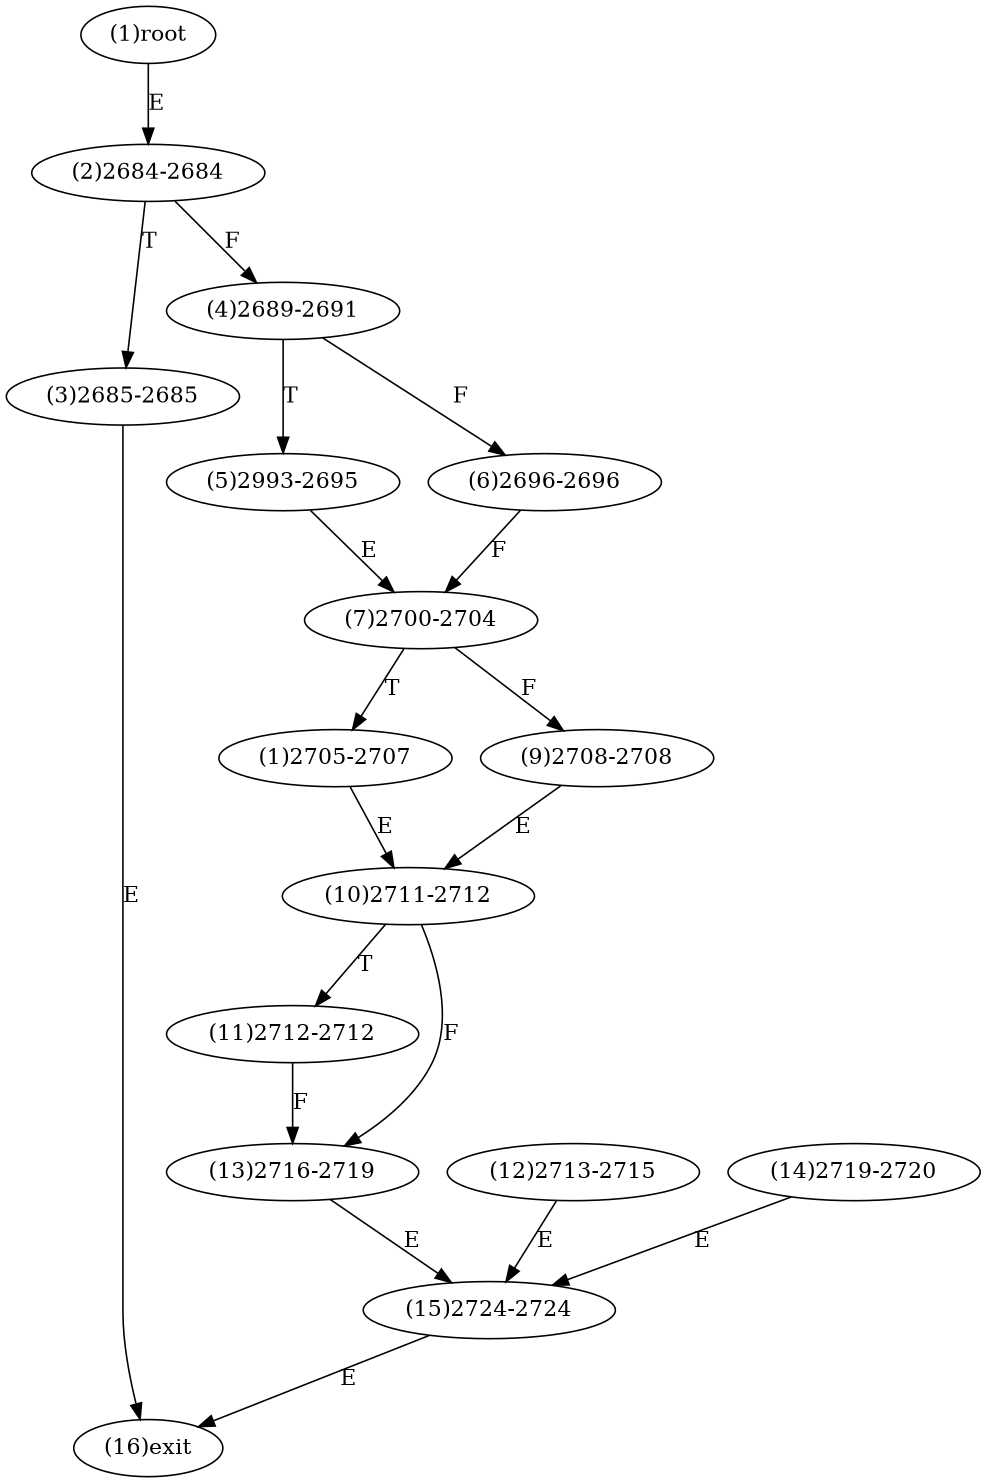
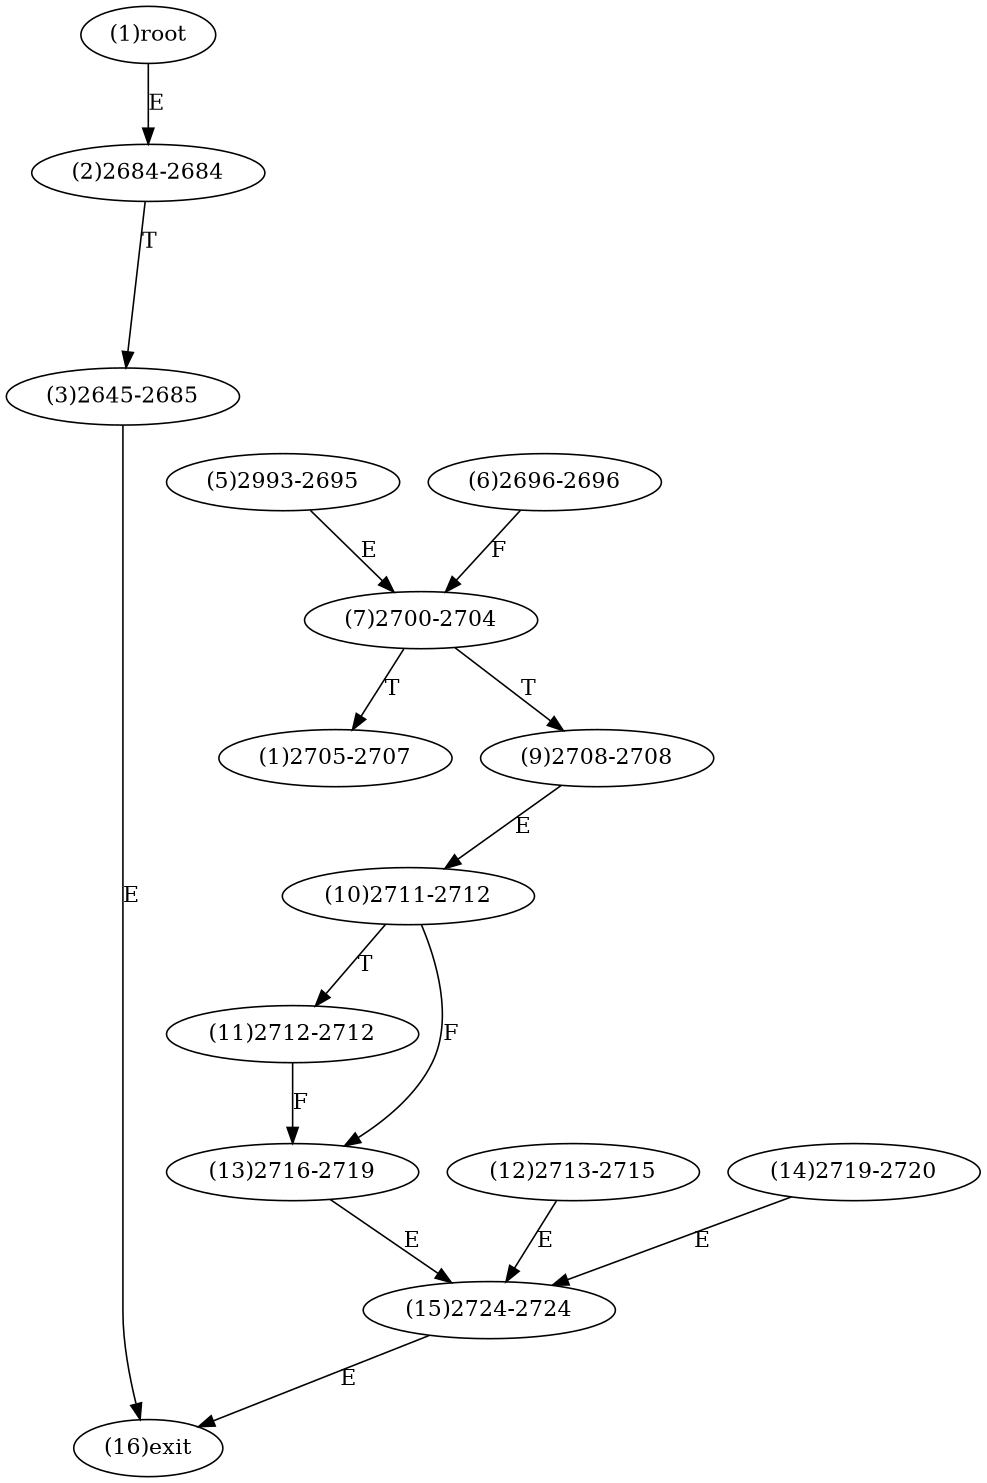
node "(4)2689-2691": removed
node "(3)2685-2685": label "(3)2685-2685" -> "(3)2645-2685"
edge "(7)2700-2704" -> "(9)2708-2708": label "F" -> "T"
edge "(1)2705-2707" -> "(10)2711-2712": removed, label "E"
